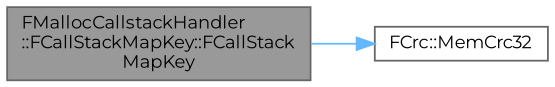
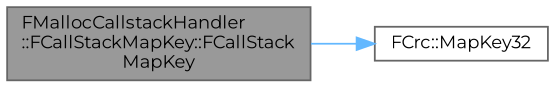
node "FCrc::MemCrc32": label "FCrc::MemCrc32" -> "FCrc::MapKey32"
